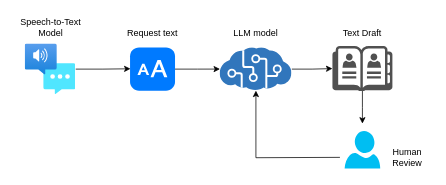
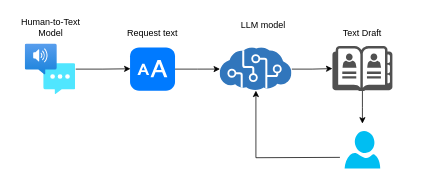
node "Speech-to-Text Model": label "Speech-to-Text Model" -> "Human-to-Text Model"
node "LLM model": moved (256, 32) -> (264, 25)
node "Human Review": removed
